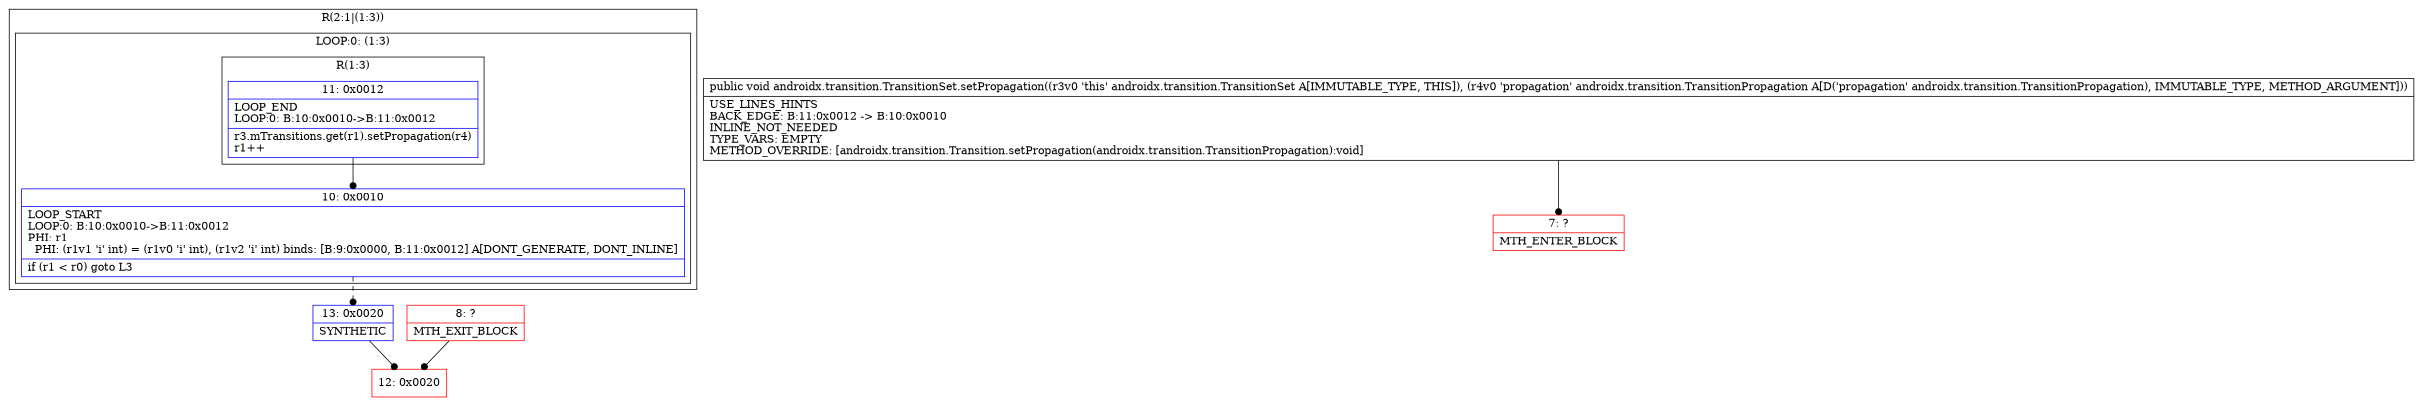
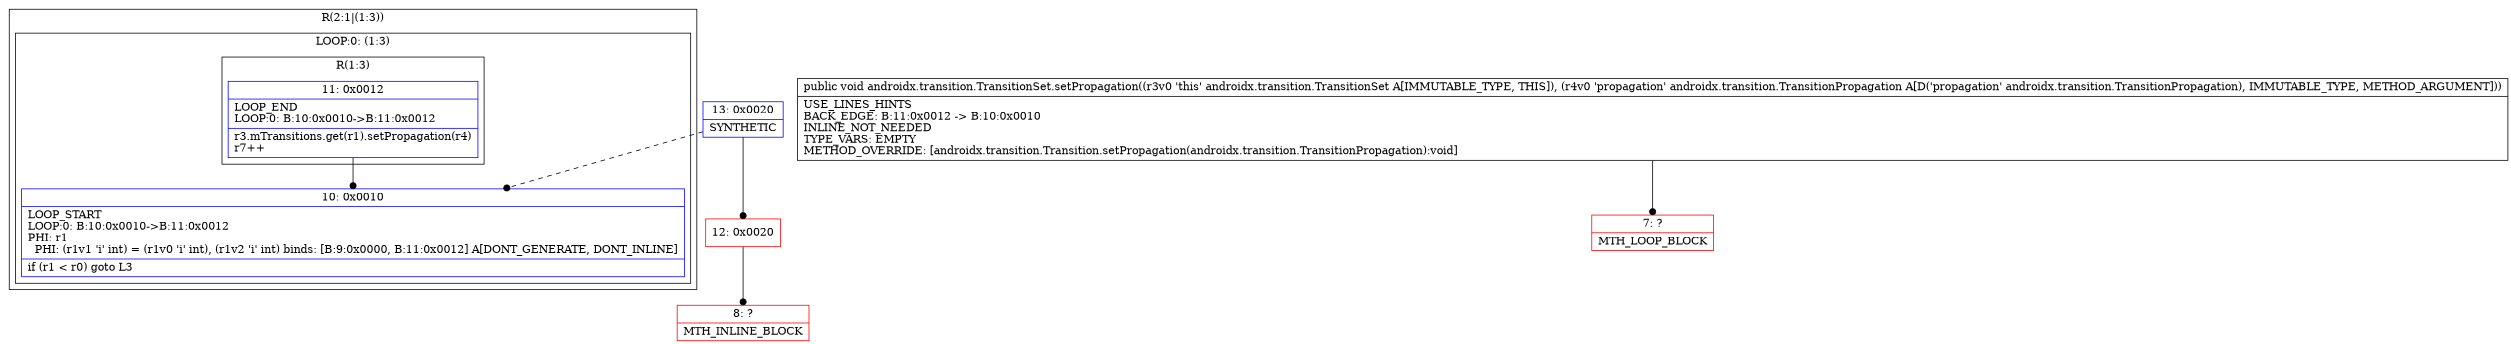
node "11: 0x0012": text "r1++" -> "r7++"
node "7: ?": text "MTH_ENTER_BLOCK" -> "MTH_LOOP_BLOCK"
edge "10: 0x0010" -> "13: 0x0020": reversed
node "8: ?": text "MTH_EXIT_BLOCK" -> "MTH_INLINE_BLOCK"
edge "8: ?" -> "12: 0x0020": reversed
